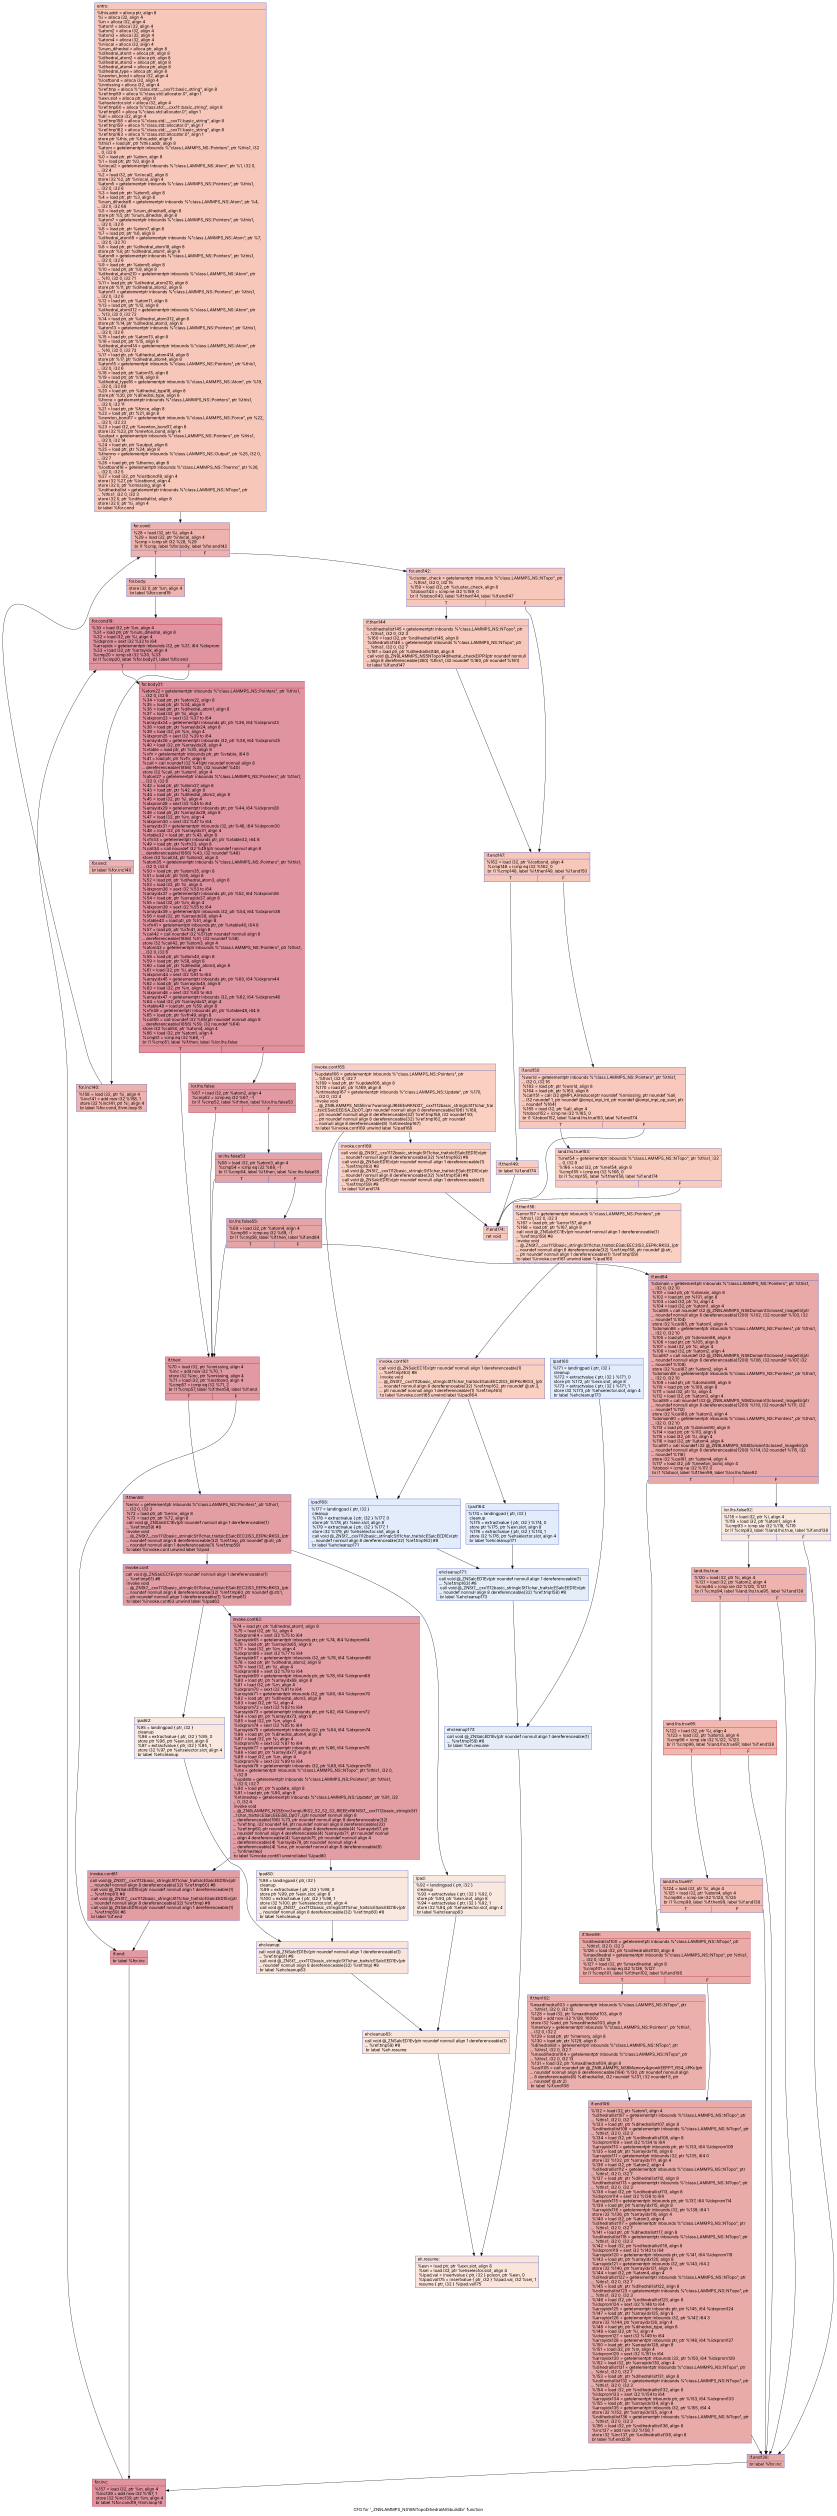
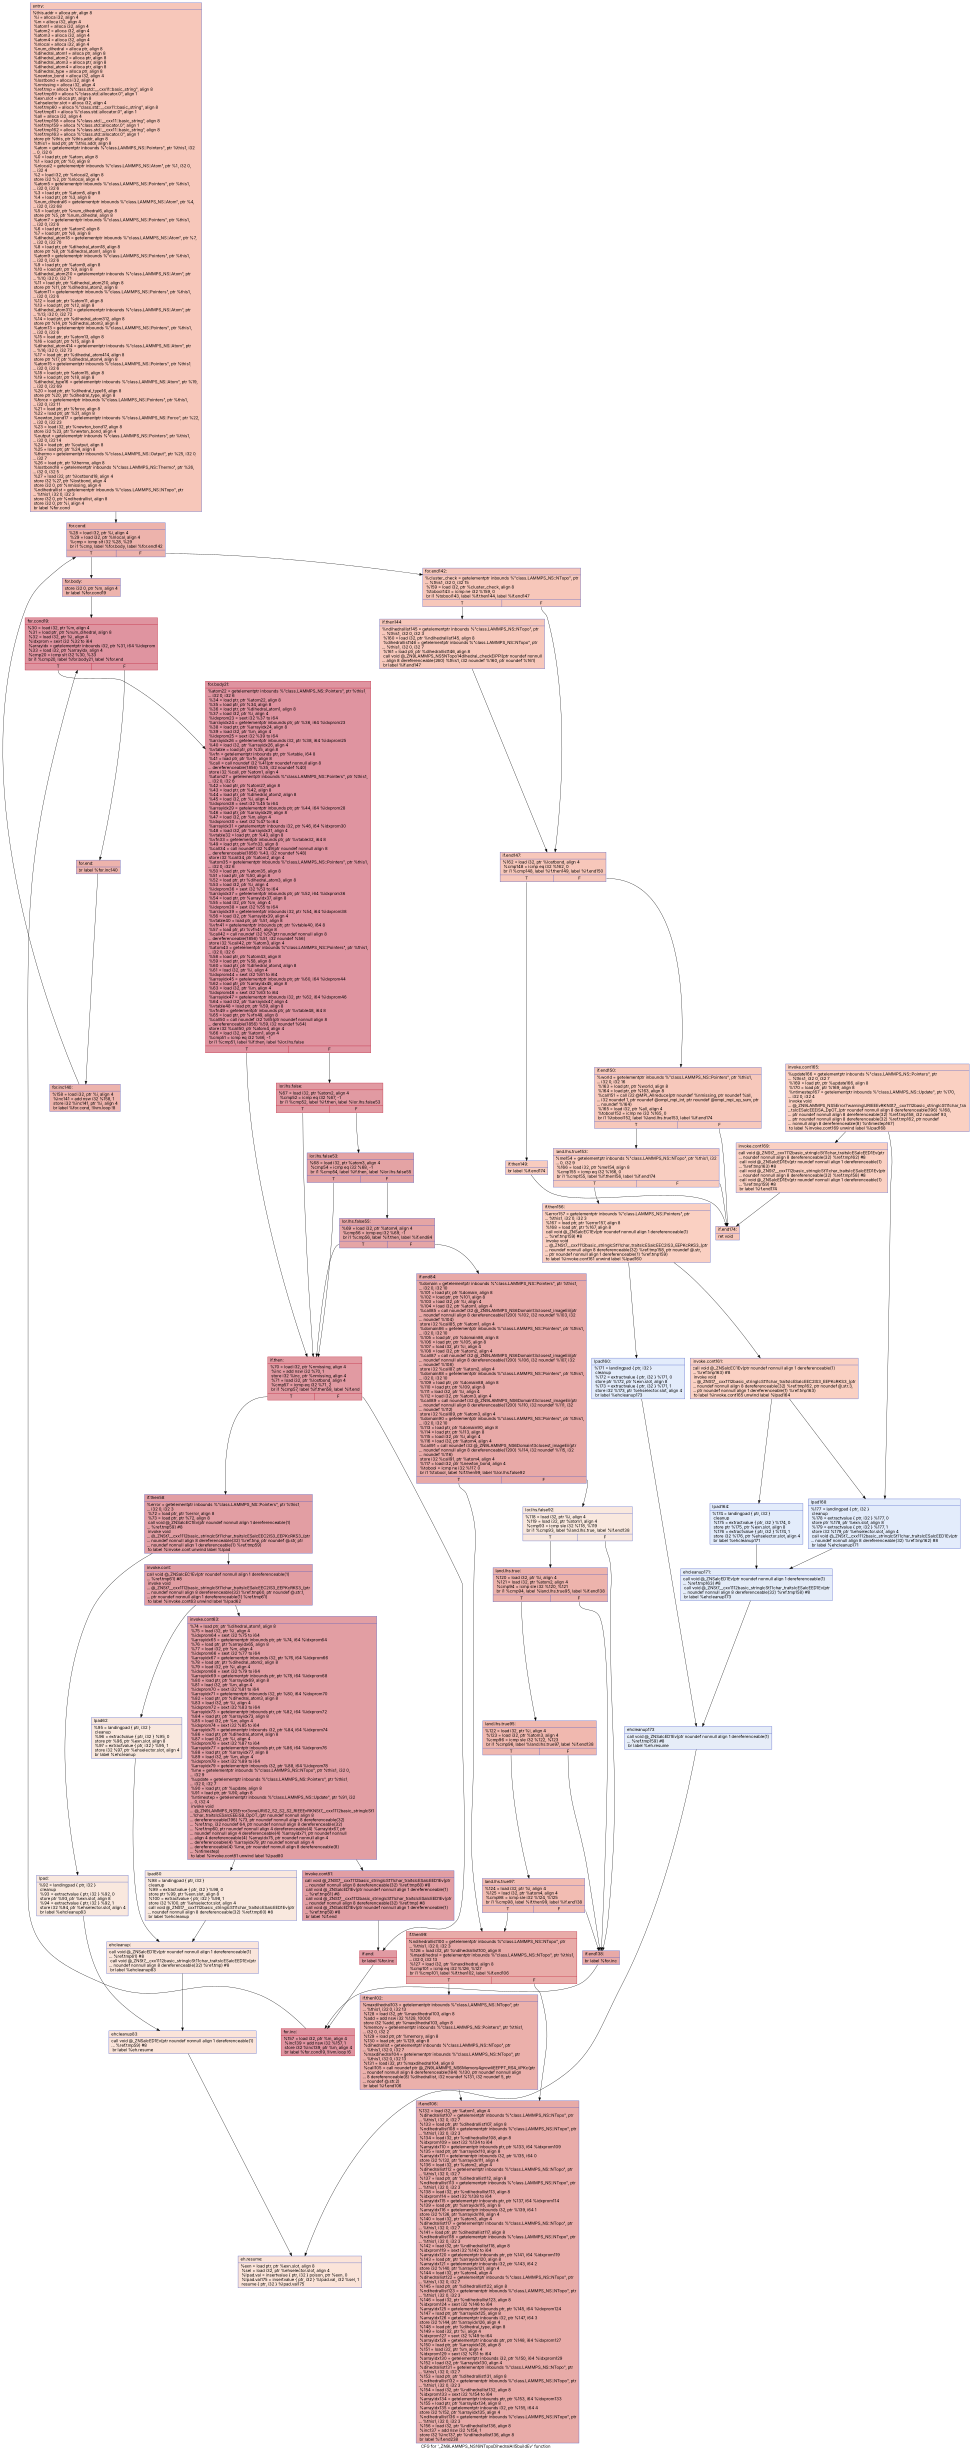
node "land.lhs.true95:": color #b70d28ff -> #3d50c3ff
edge "if.end106:" -> "if.end138:": removed
